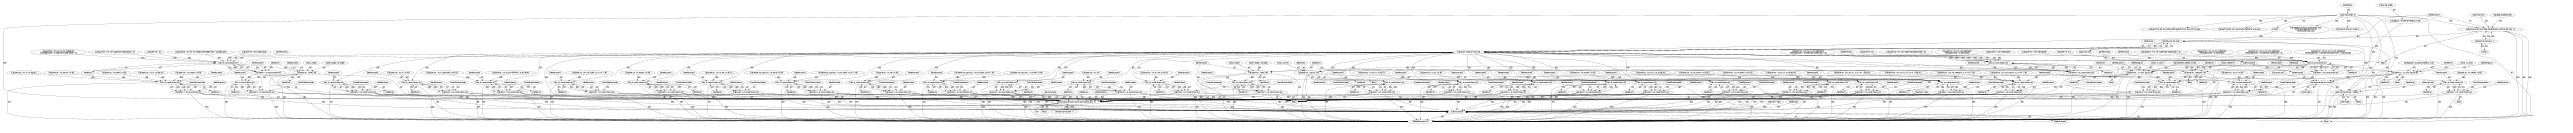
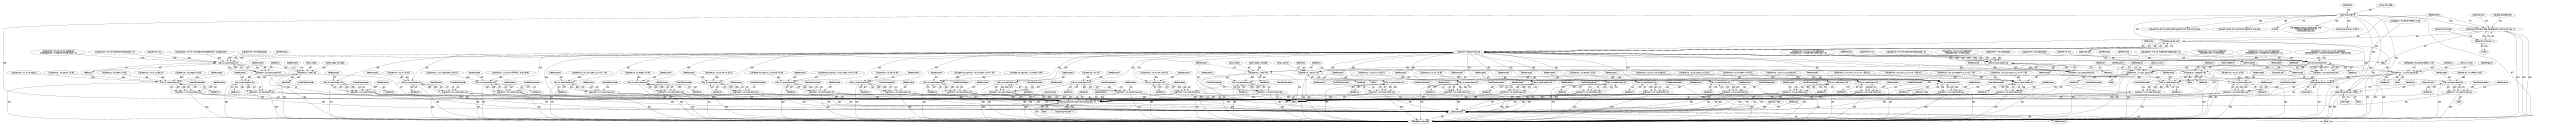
edge "(Call,op->buf_asm[0])" -> "(Literal,flag_str = R_ASM_GET_NAME (a, 'm', vB))": now "(Call,op->buf_asm[0])" -> "(Call,op->buf_asm[0] = 0)"
node "(Call,sizeof (op->buf_asm))": added
edge "(Literal,0)" -> "(Call,strdup (op->buf_asm))": now "(Call,op->buf_asm[0] = 0)" -> "(Call,strdup (op->buf_asm))"
node "(Call,R_ASM_GET_NAME (a, 'm', vB))": removed
node "(MethodReturn,static int)": label "(MethodReturn,static int)" -> "(MethodReturn,static width)"
